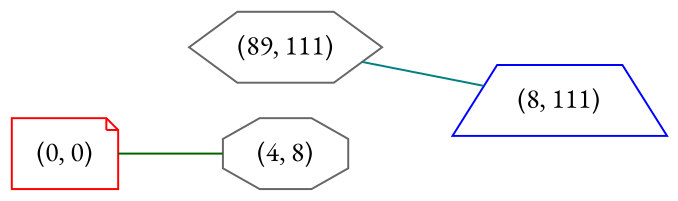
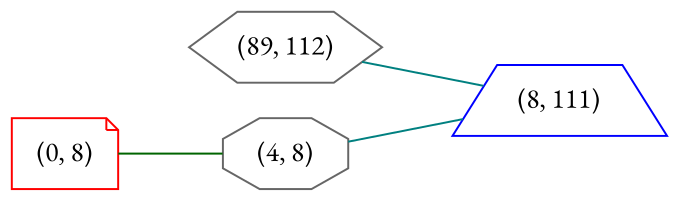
node "(89, 111)": label "(89, 111)" -> "(89, 112)"
edge "(8, 111)" -- "(4, 8)": added
node "(0, 0)": label "(0, 0)" -> "(0, 8)"
